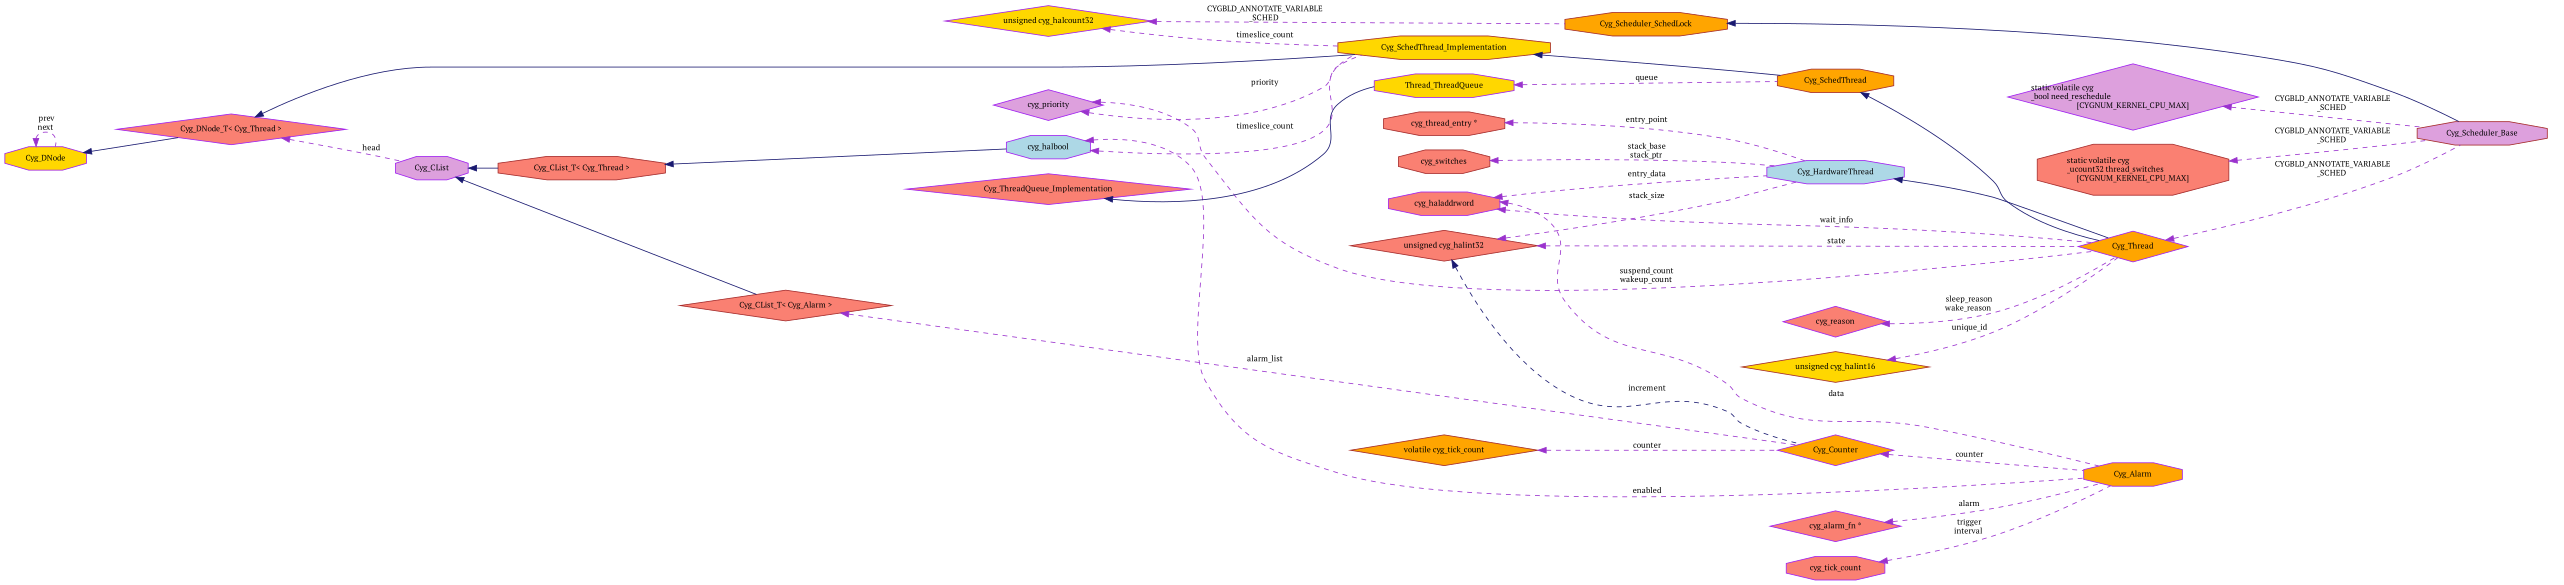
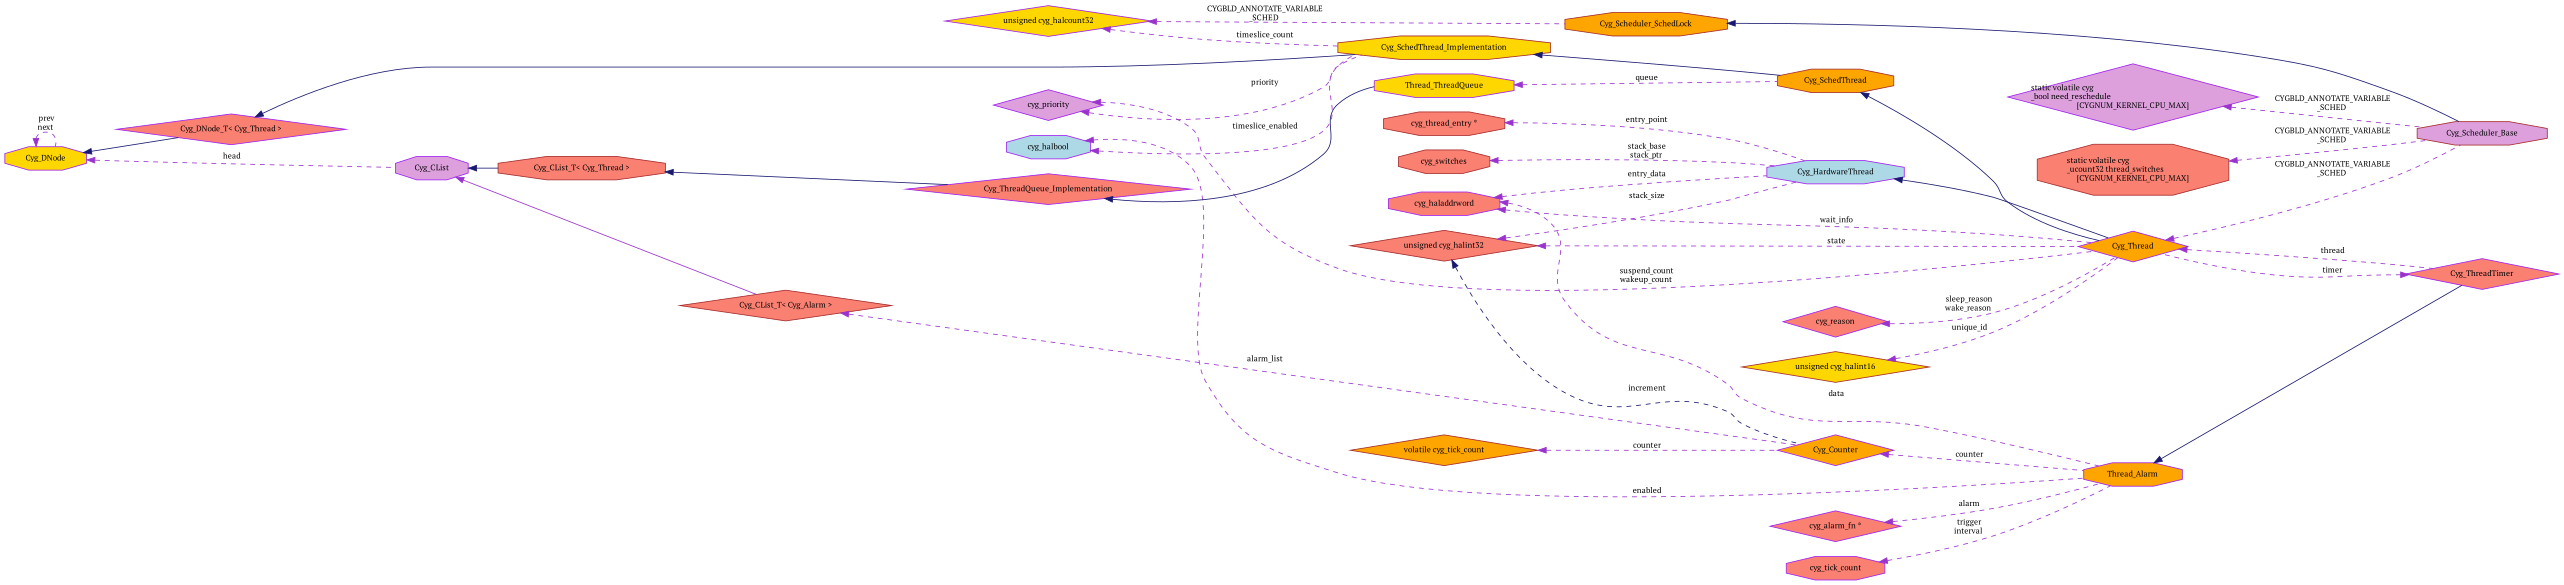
edge "Cyg_SchedThread_Implementation" -> "cyg_halbool": label " timeslice_count" -> " timeslice_enabled"
edge "Cyg_CList" -> "Cyg_DNode_T< Cyg_Thread >": now "Cyg_CList" -> "Cyg_DNode"
edge "cyg_halbool" -> "Cyg_CList_T< Cyg_Thread >": now "Cyg_ThreadQueue_Implementation" -> "Cyg_CList_T< Cyg_Thread >"
edge "Cyg_CList_T< Cyg_Alarm >" -> "Cyg_CList": color midnightblue -> darkorchid3
node "Cyg_ThreadTimer": added
node "Cyg_Alarm": label "Cyg_Alarm" -> "Thread_Alarm"
